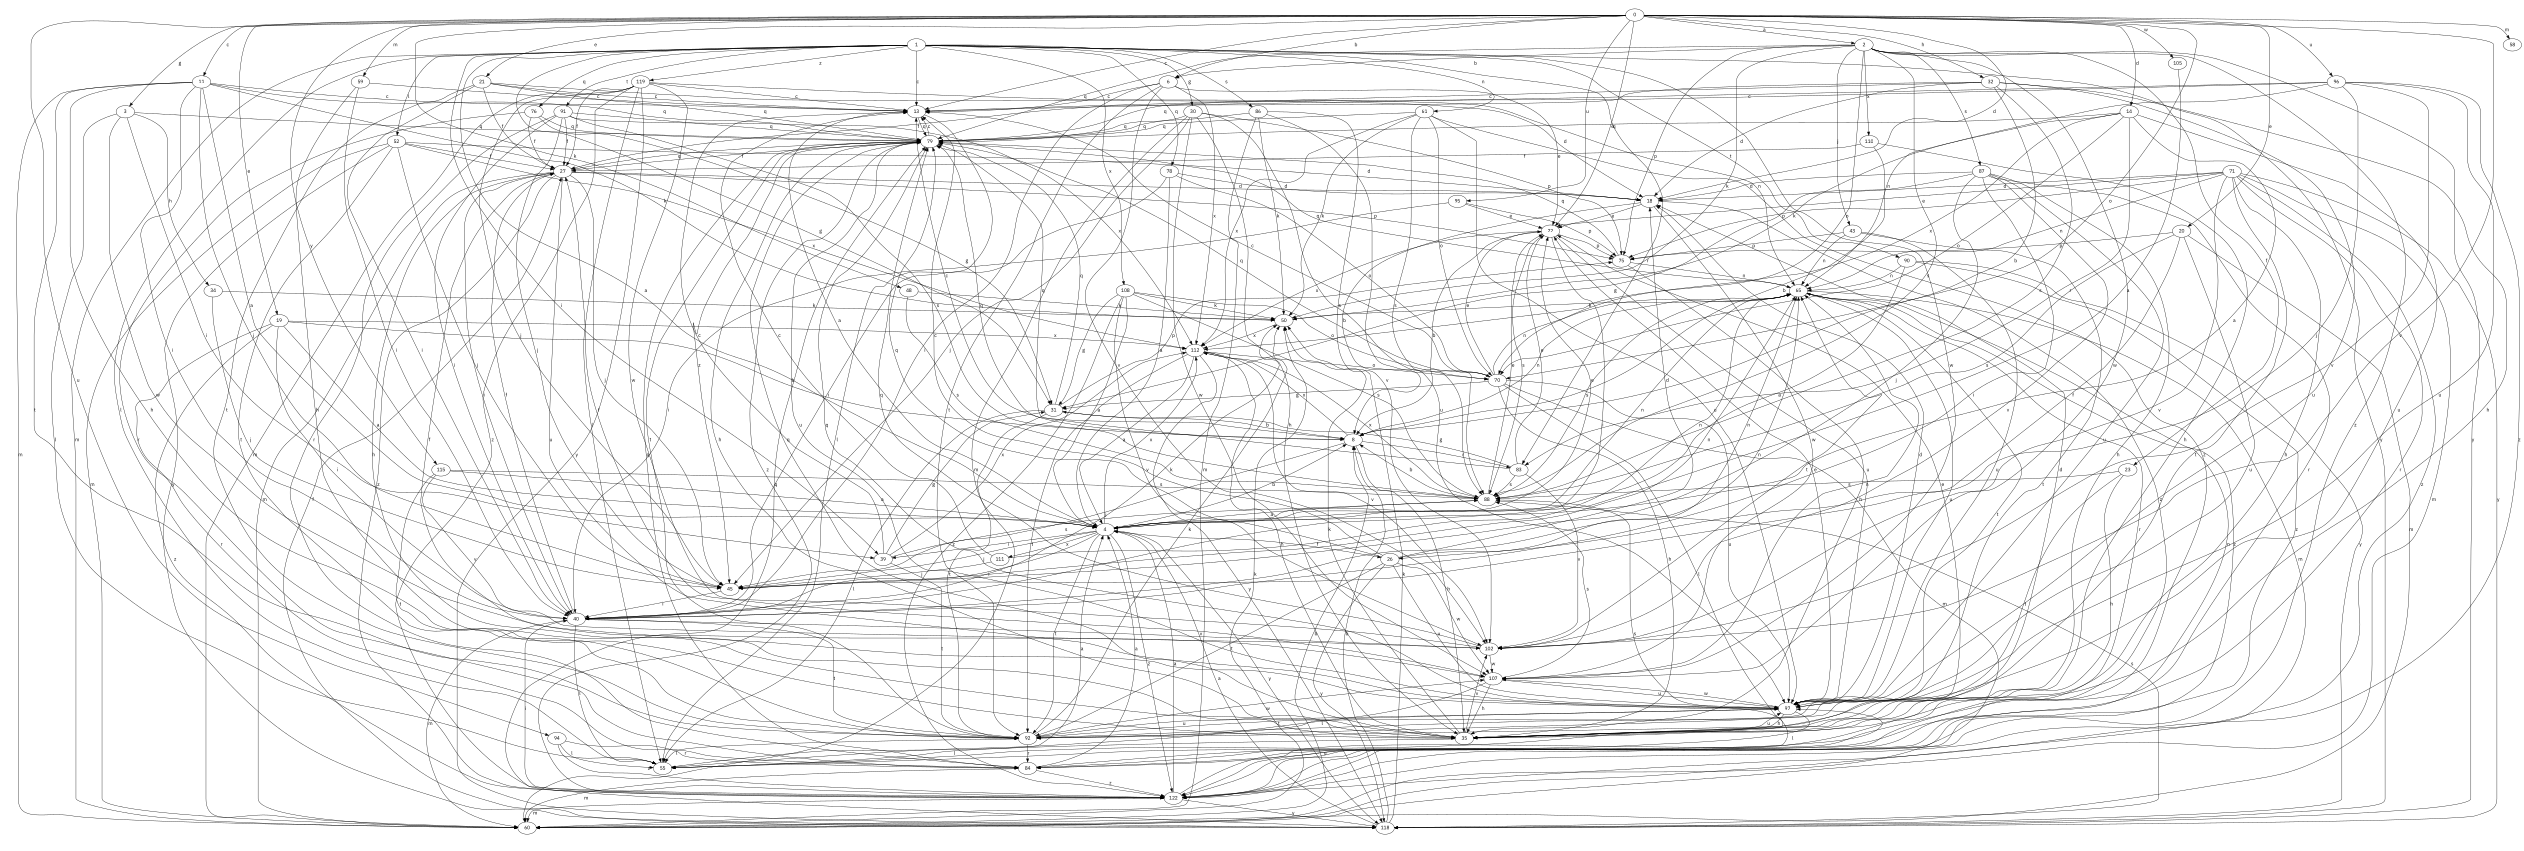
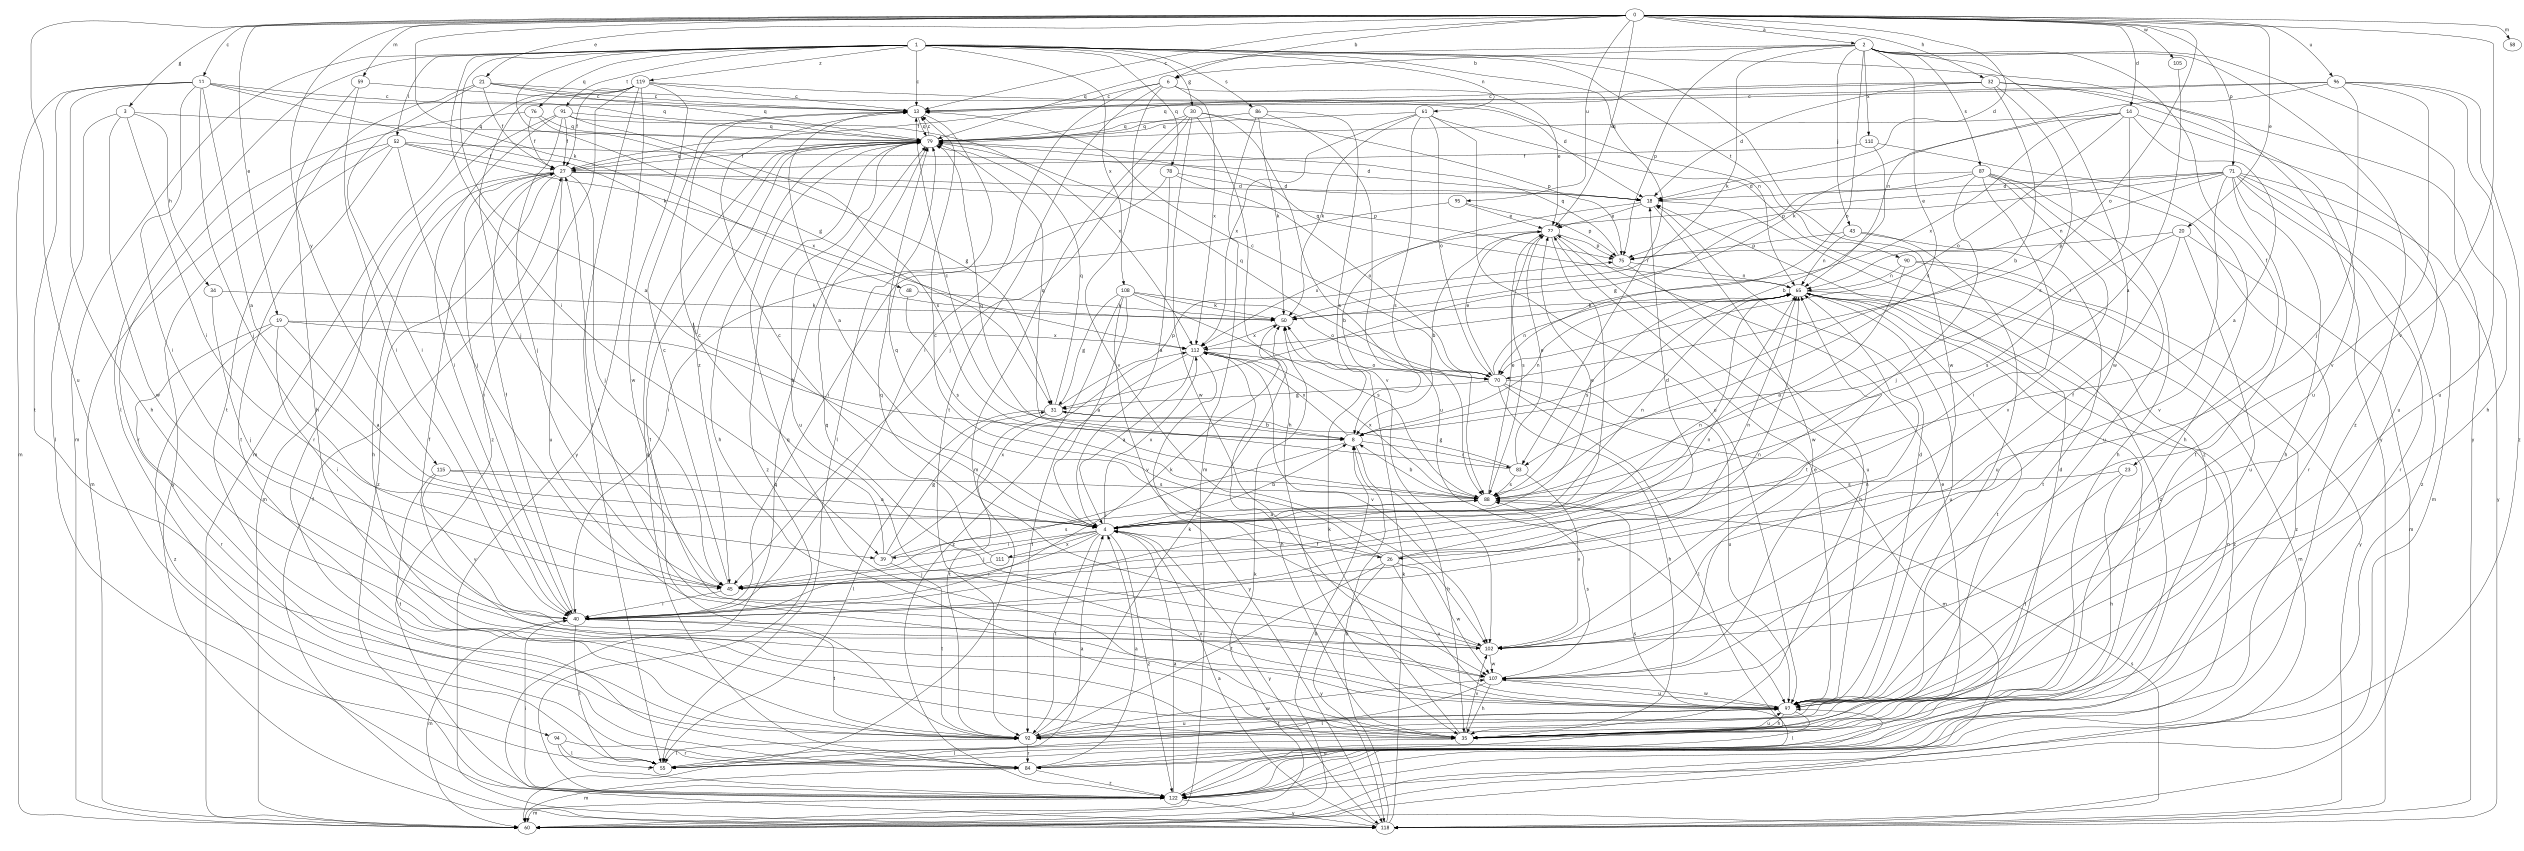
edge "0" -> "71": added, label "p"
edge "45" -> "13": added, label "c"
